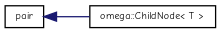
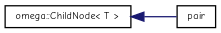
edge "omega::ChildNode< T >" -> "pair": reversed
